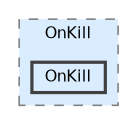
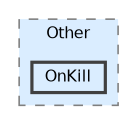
cluster "OnKill": label "OnKill" -> "Other"
